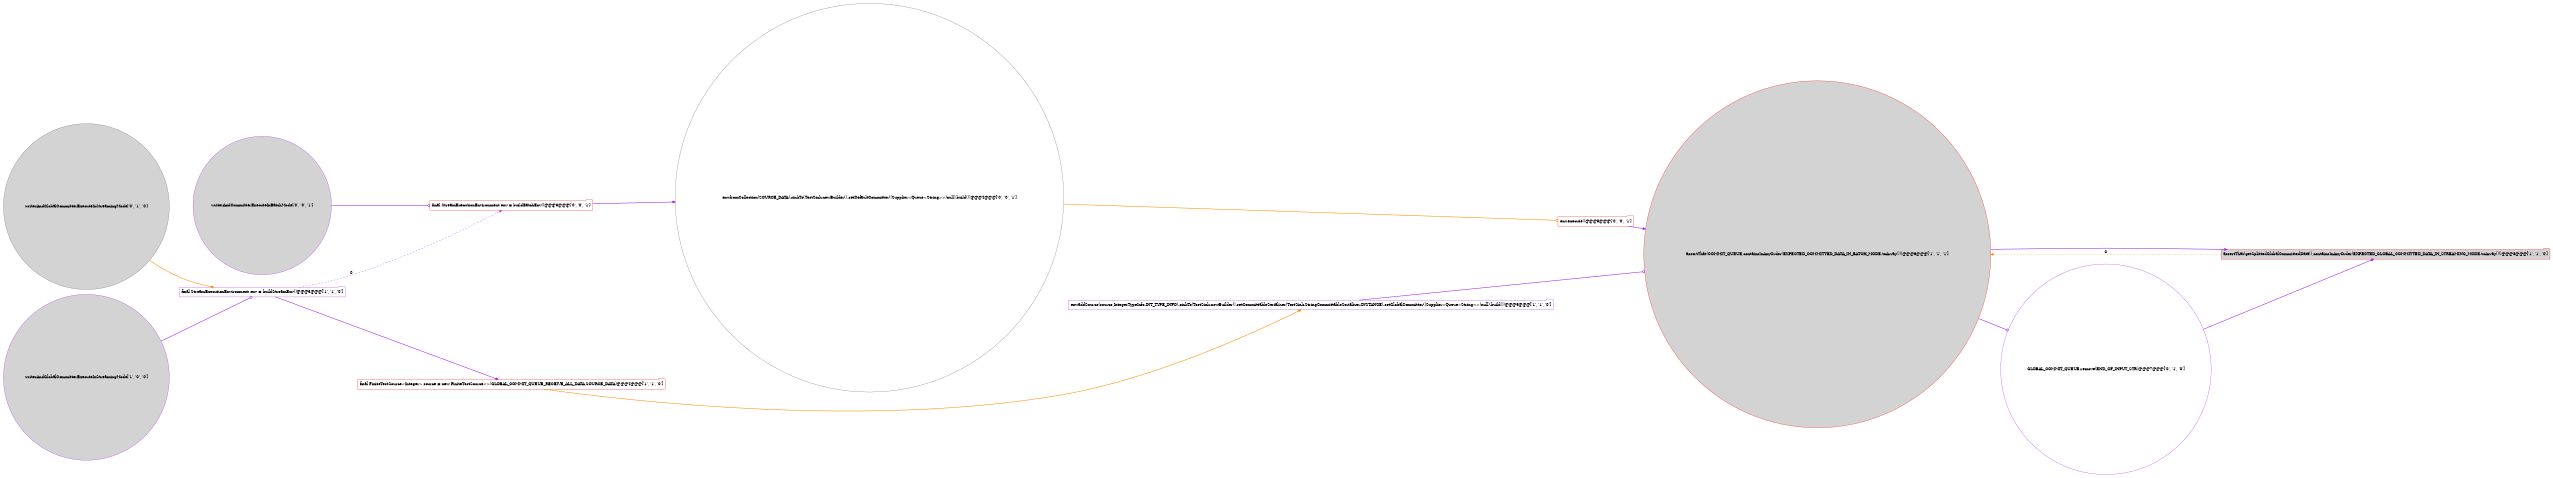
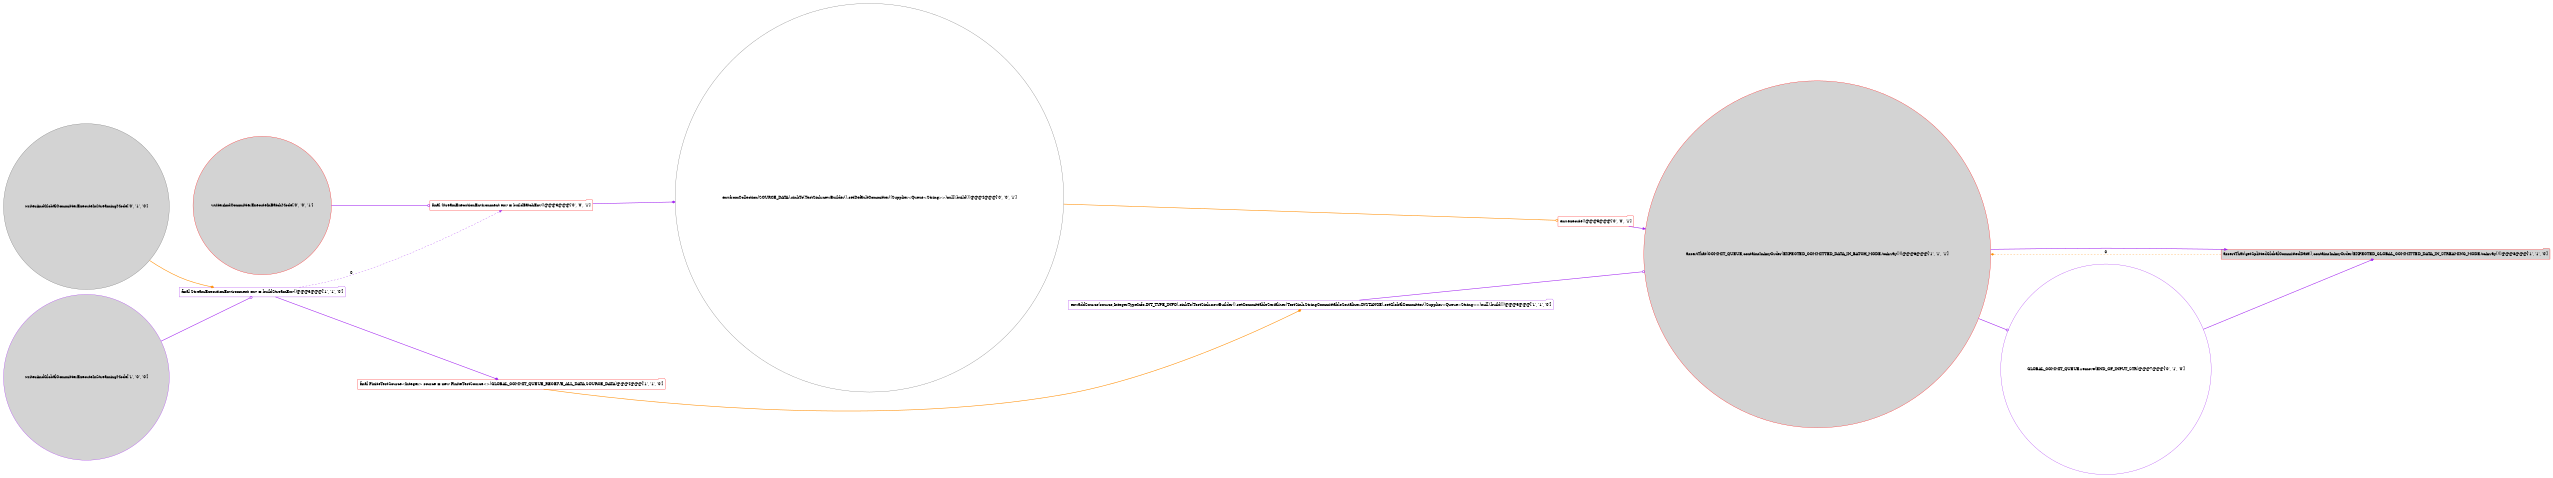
node "writerAndCommitterExecuteInBatchMode['0', '0', '1']": color purple -> red
